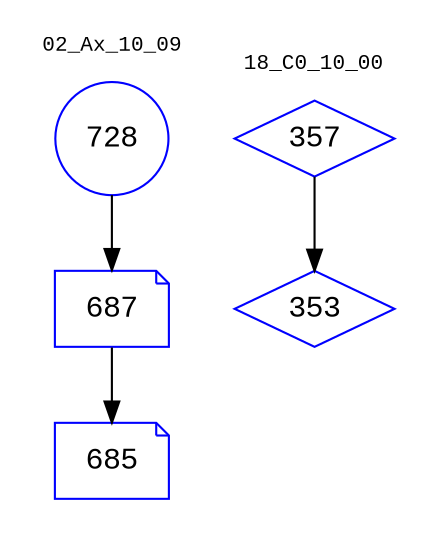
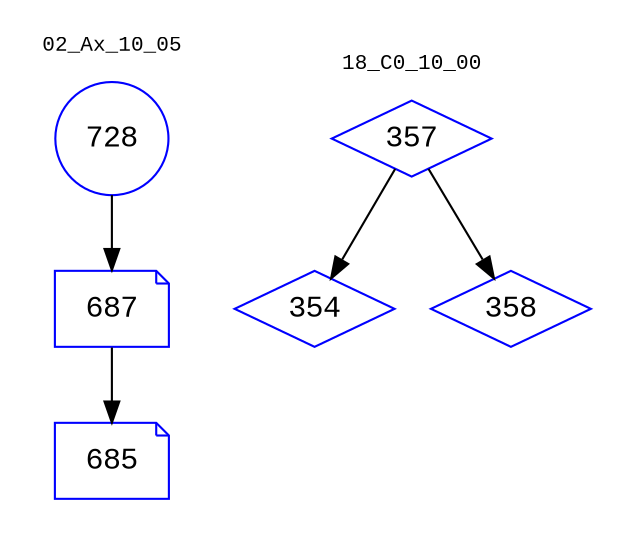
cluster "02_Ax_10_09": label "02_Ax_10_09" -> "02_Ax_10_05"
node "353": label "353" -> "354"
node "358": added
